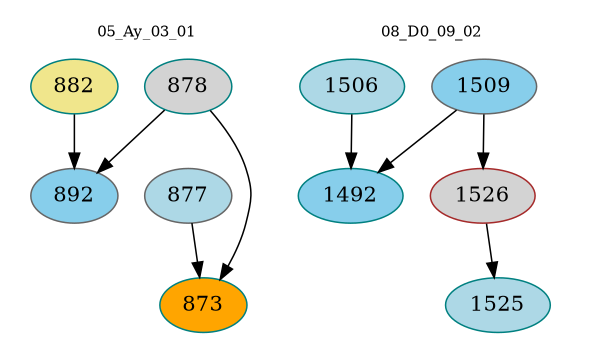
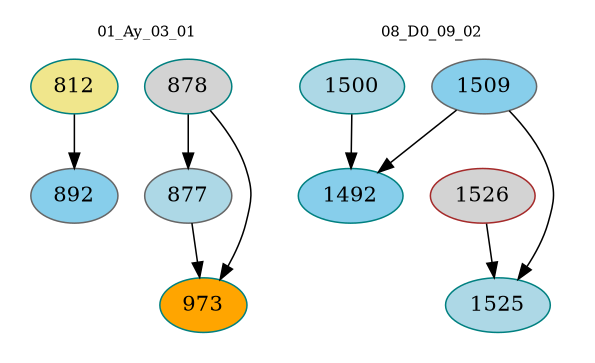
cluster "05_Ay_03_01": label "05_Ay_03_01" -> "01_Ay_03_01"
node "882": label "882" -> "812"
node "1506": label "1506" -> "1500"
edge "1509" -> "1526": now "1509" -> "1525"
edge "878" -> "892": now "878" -> "877"
node "873": label "873" -> "973"
